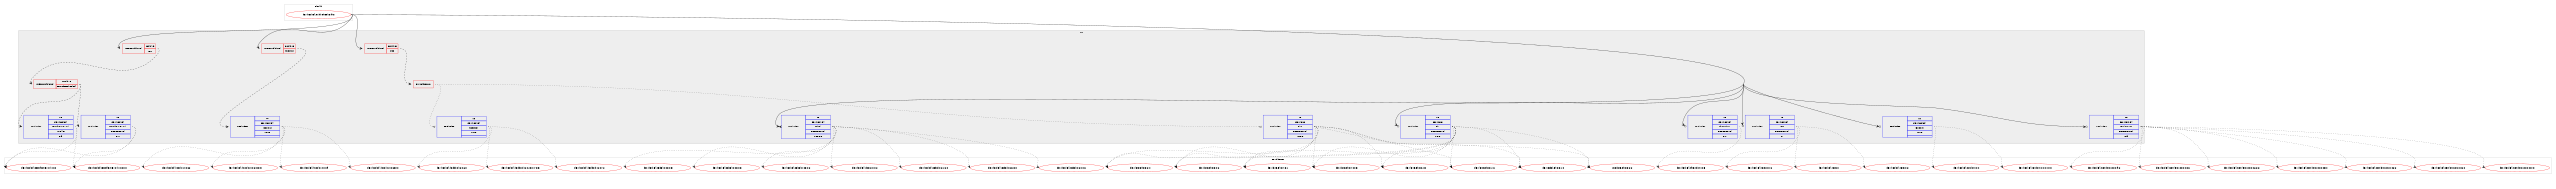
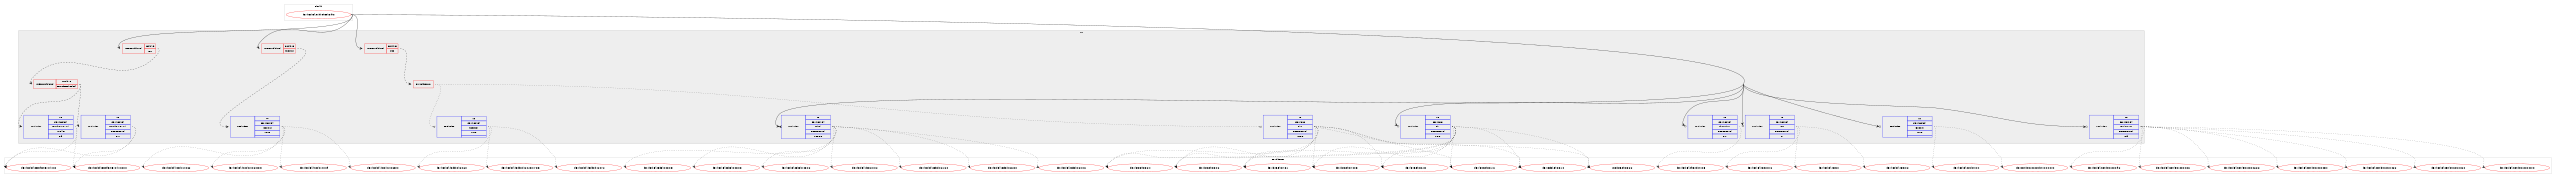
node "dev-haskell/random-1.0.1.1-r1": label "dev-haskell/random-1.0.1.1-r1" -> "dev-semigroups/random-1.0.1.1-r1"
